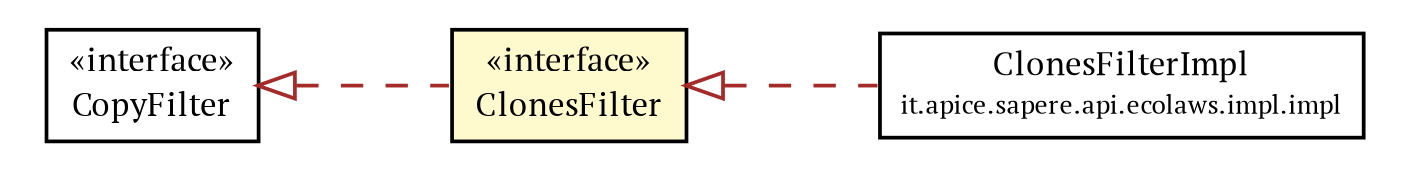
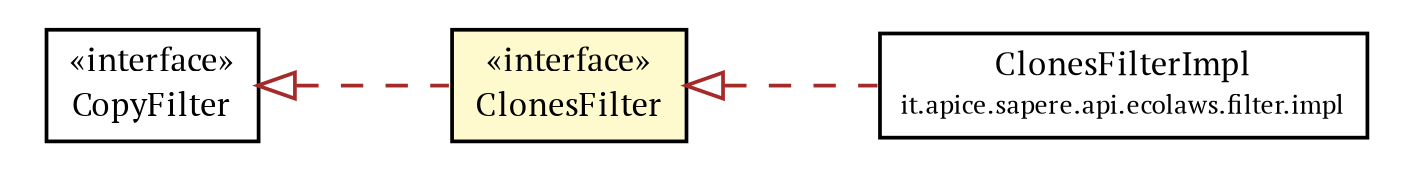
node "ClonesFilterImpl": text "it.apice.sapere.api.ecolaws.impl.impl" -> "it.apice.sapere.api.ecolaws.filter.impl"
